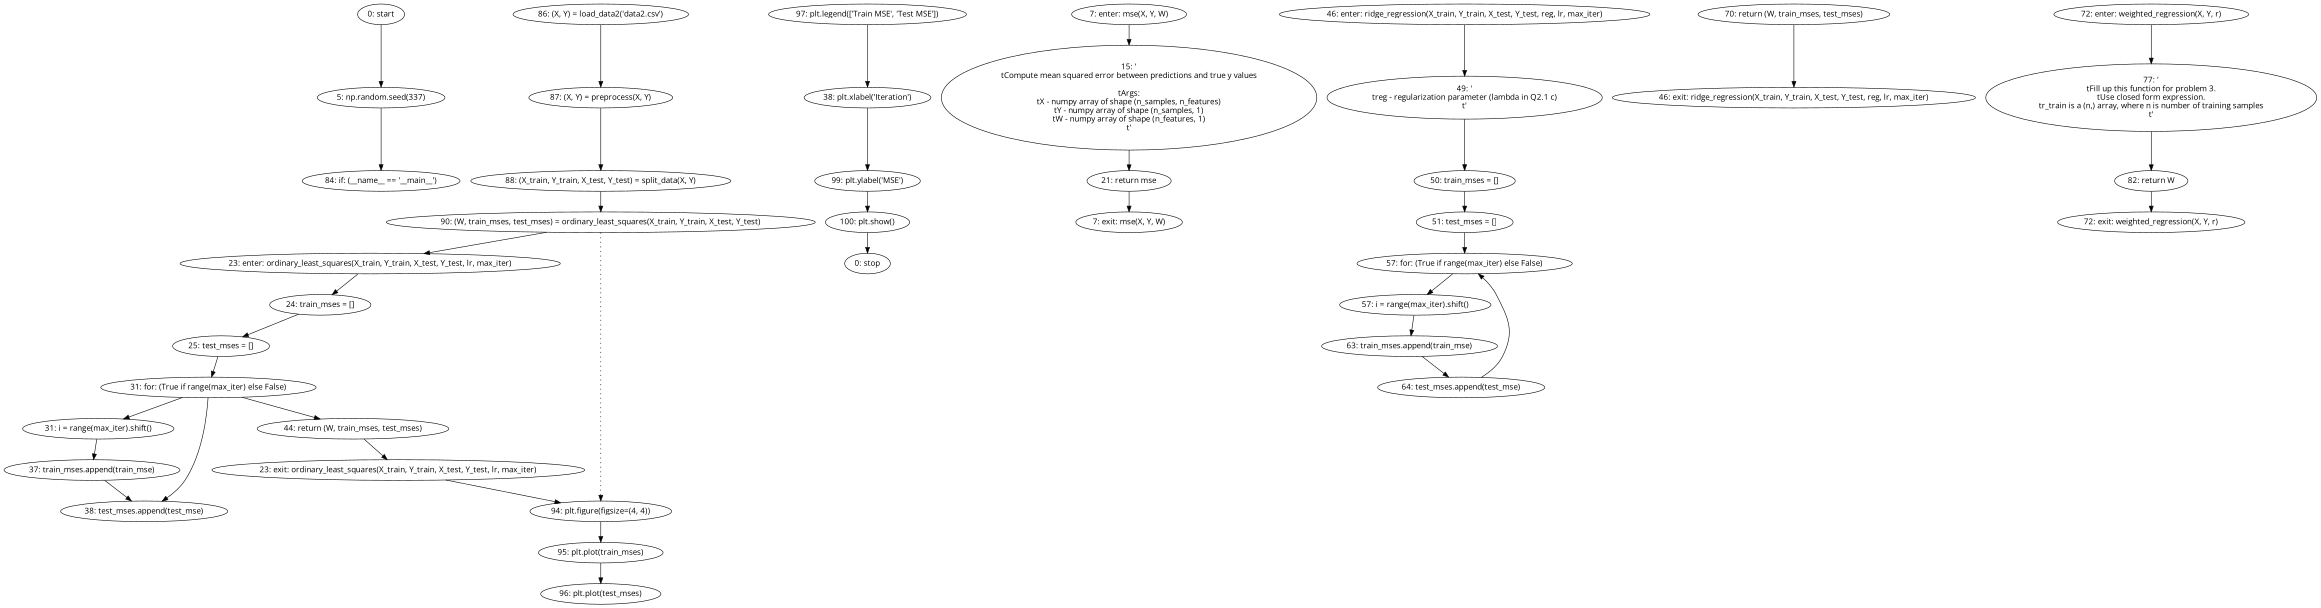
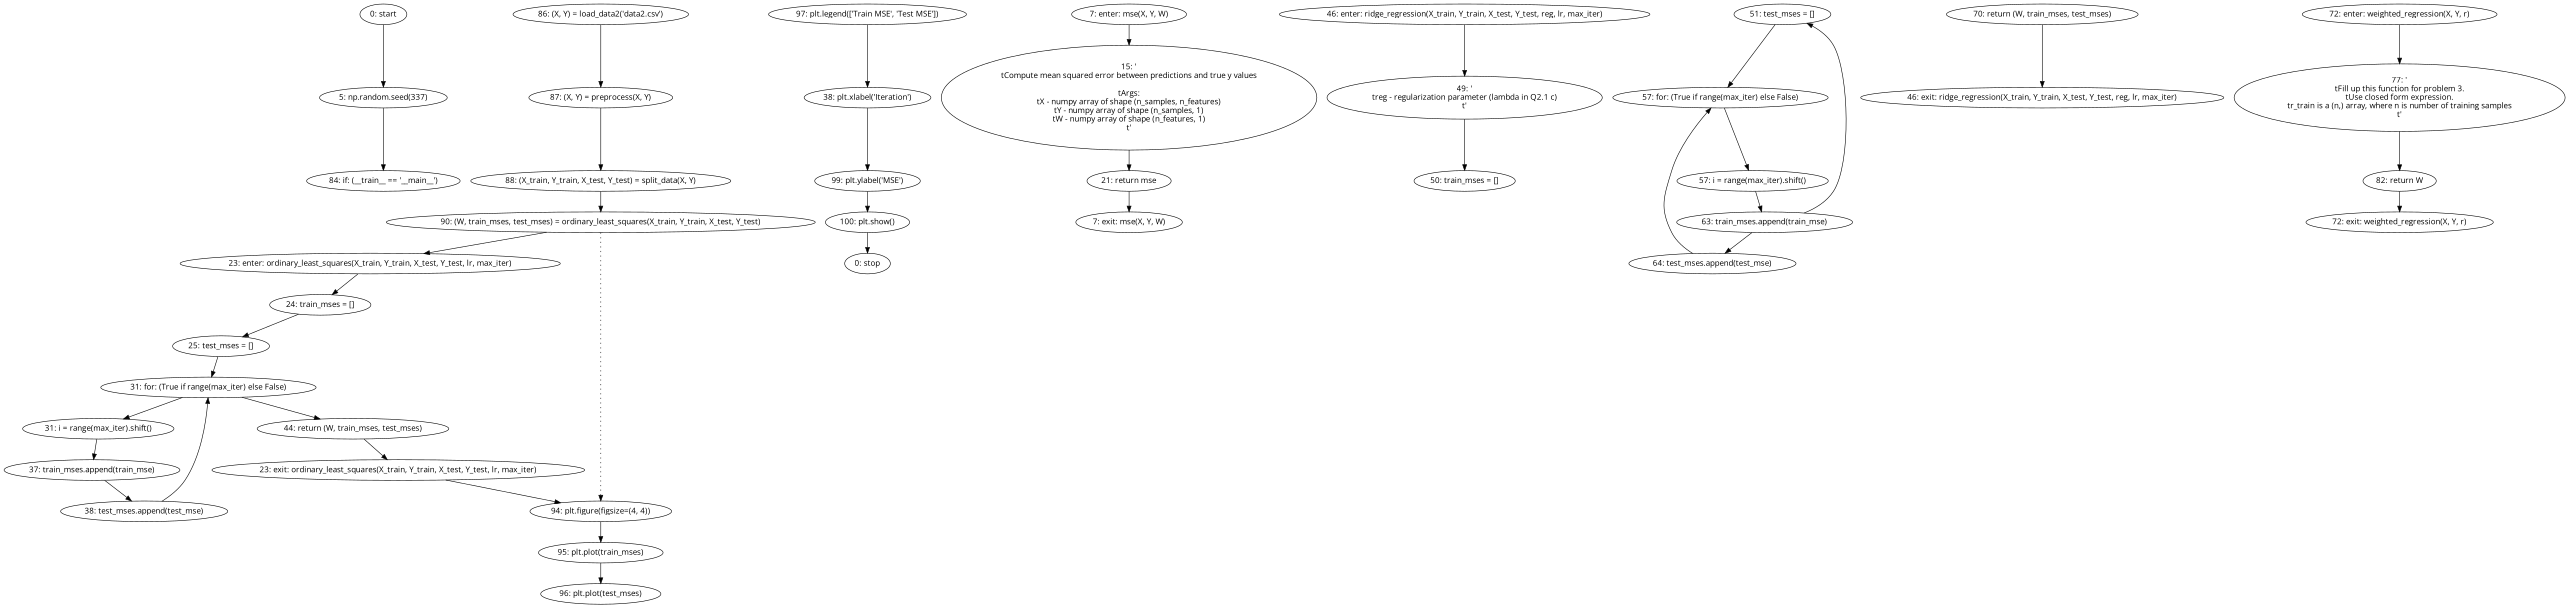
node "84: if: (__name__ == '__main__')": label "84: if: (__name__ == '__main__')" -> "84: if: (__train__ == '__main__')"
edge "50: train_mses = []" -> "51: test_mses = []": now "63: train_mses.append(train_mse)" -> "51: test_mses = []"
edge "31: for: (True if range(max_iter) else False)" -> "38: test_mses.append(test_mse)": reversed
